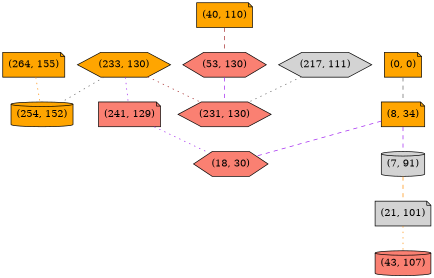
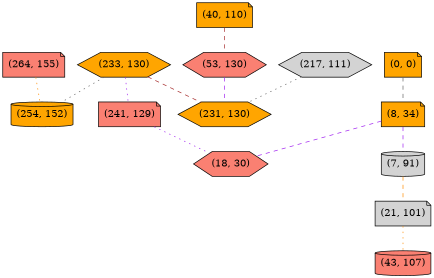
node "(264, 155)": fillcolor orange -> salmon
edge "(233, 130)" -- "(231, 130)": style dotted -> dashed
node "(231, 130)": fillcolor salmon -> orange
